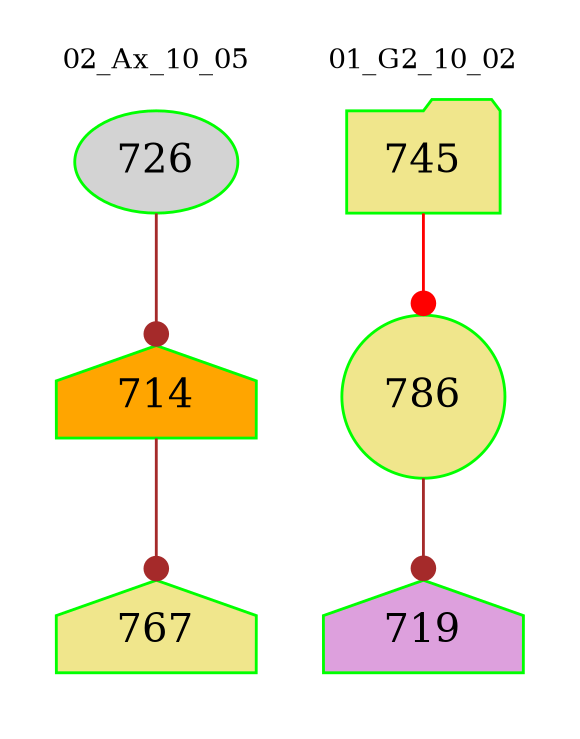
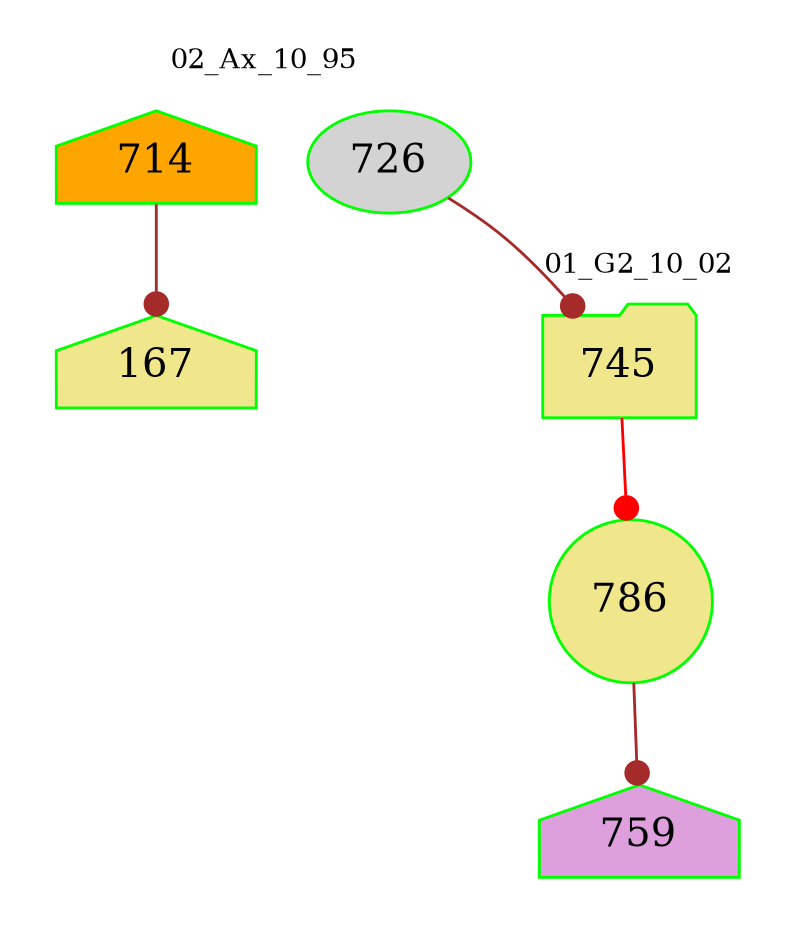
cluster "02_Ax_10_05": label "02_Ax_10_05" -> "02_Ax_10_95"
edge "726" -> "714": now "726" -> "745"
node "767": label "767" -> "167"
node "719": label "719" -> "759"
